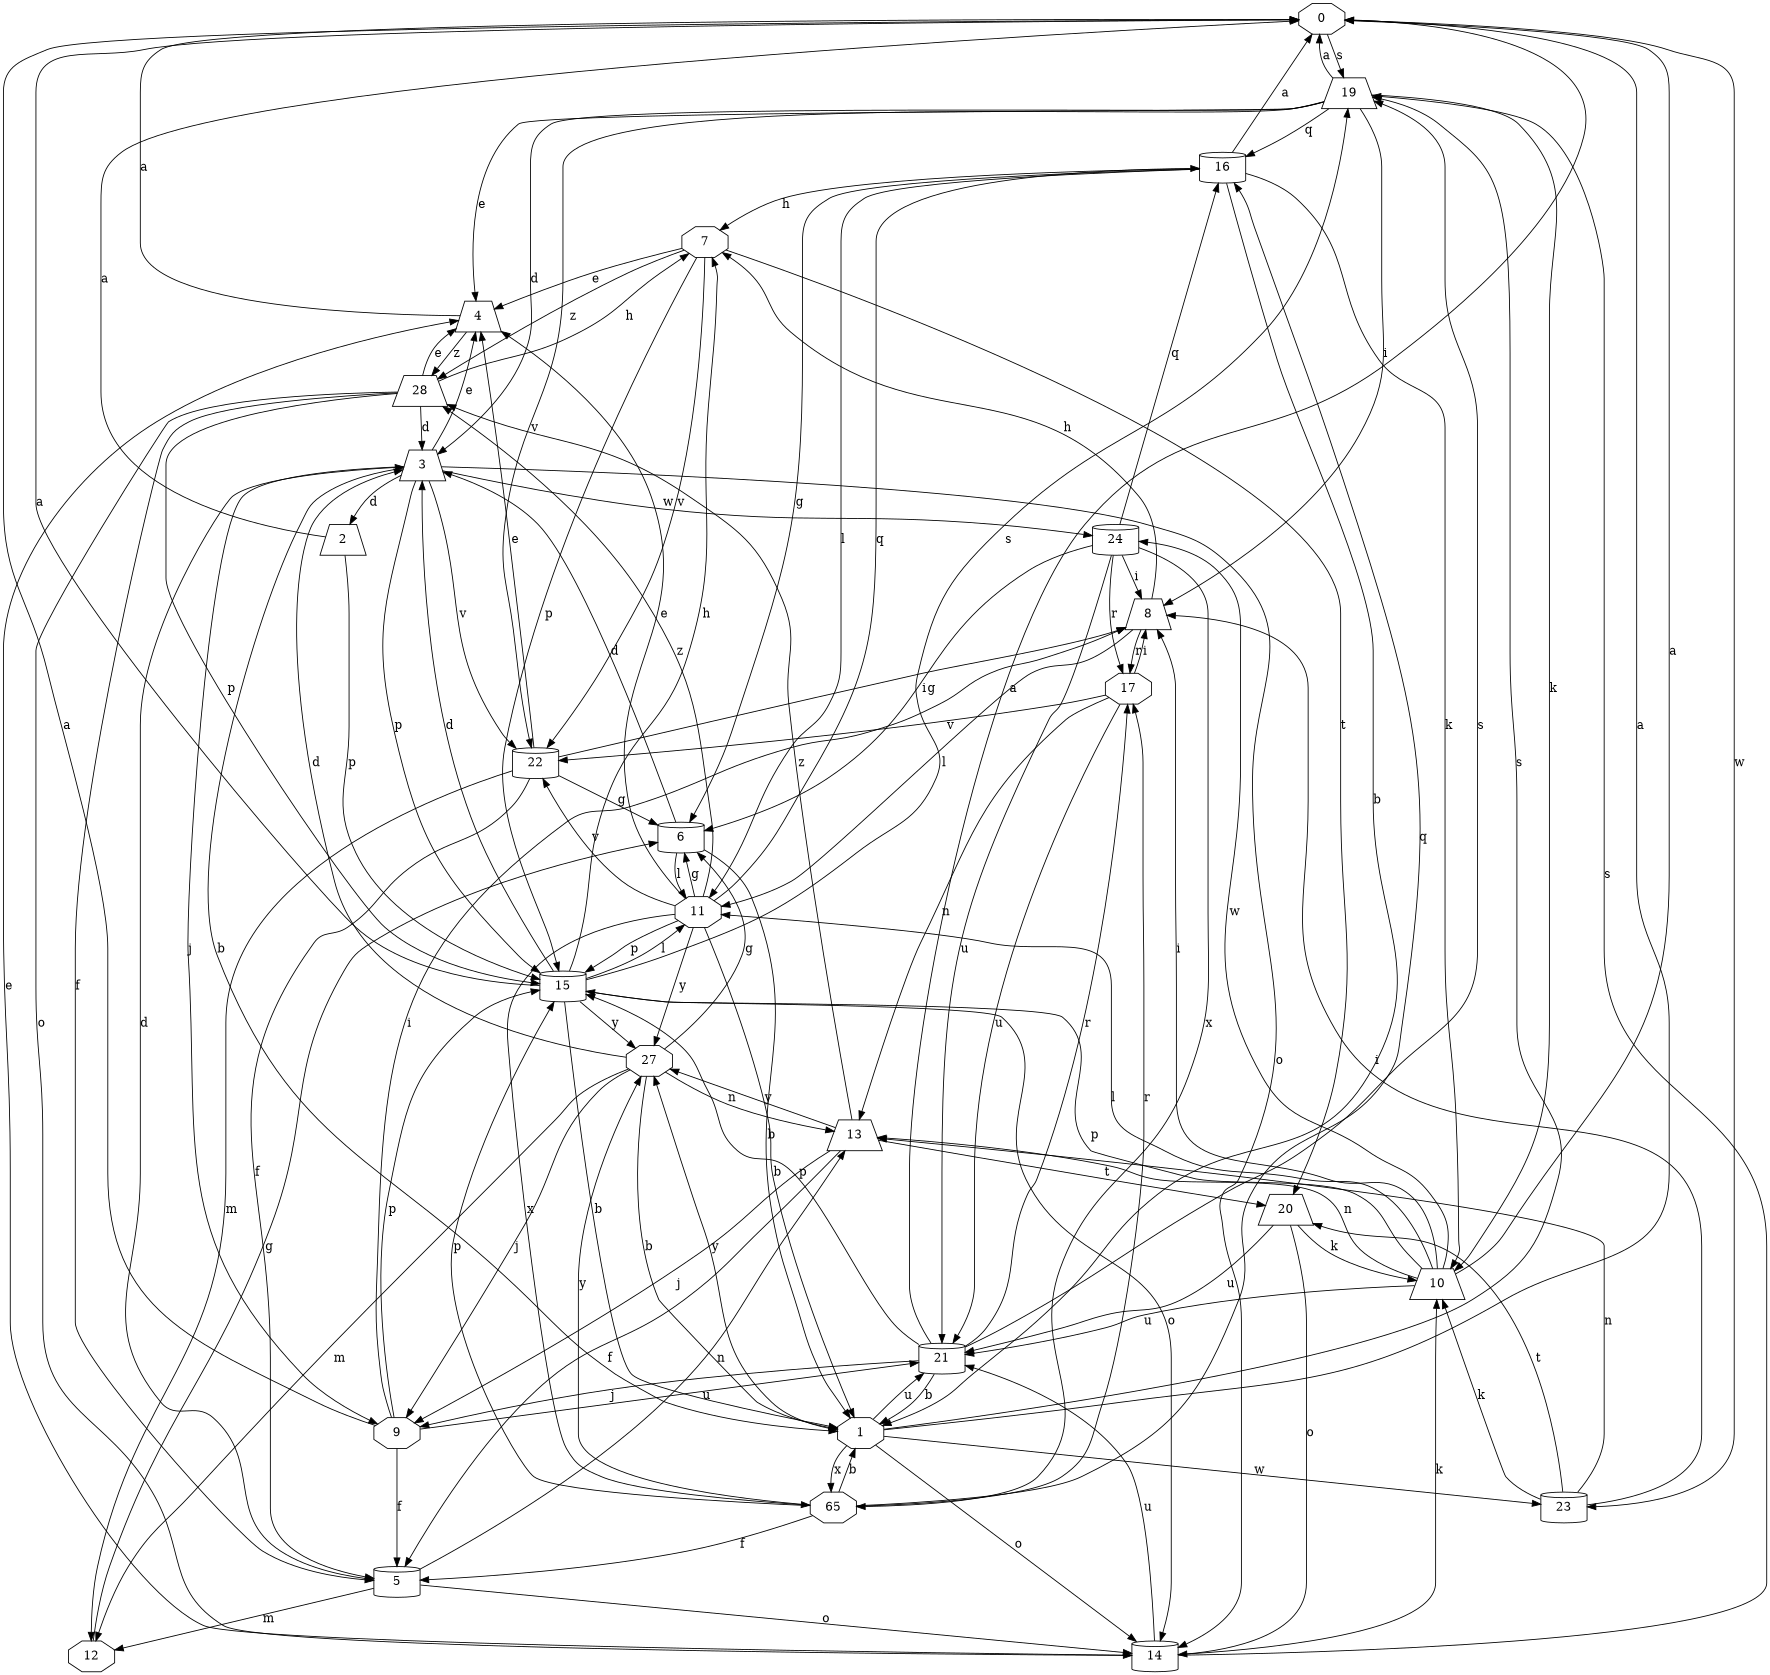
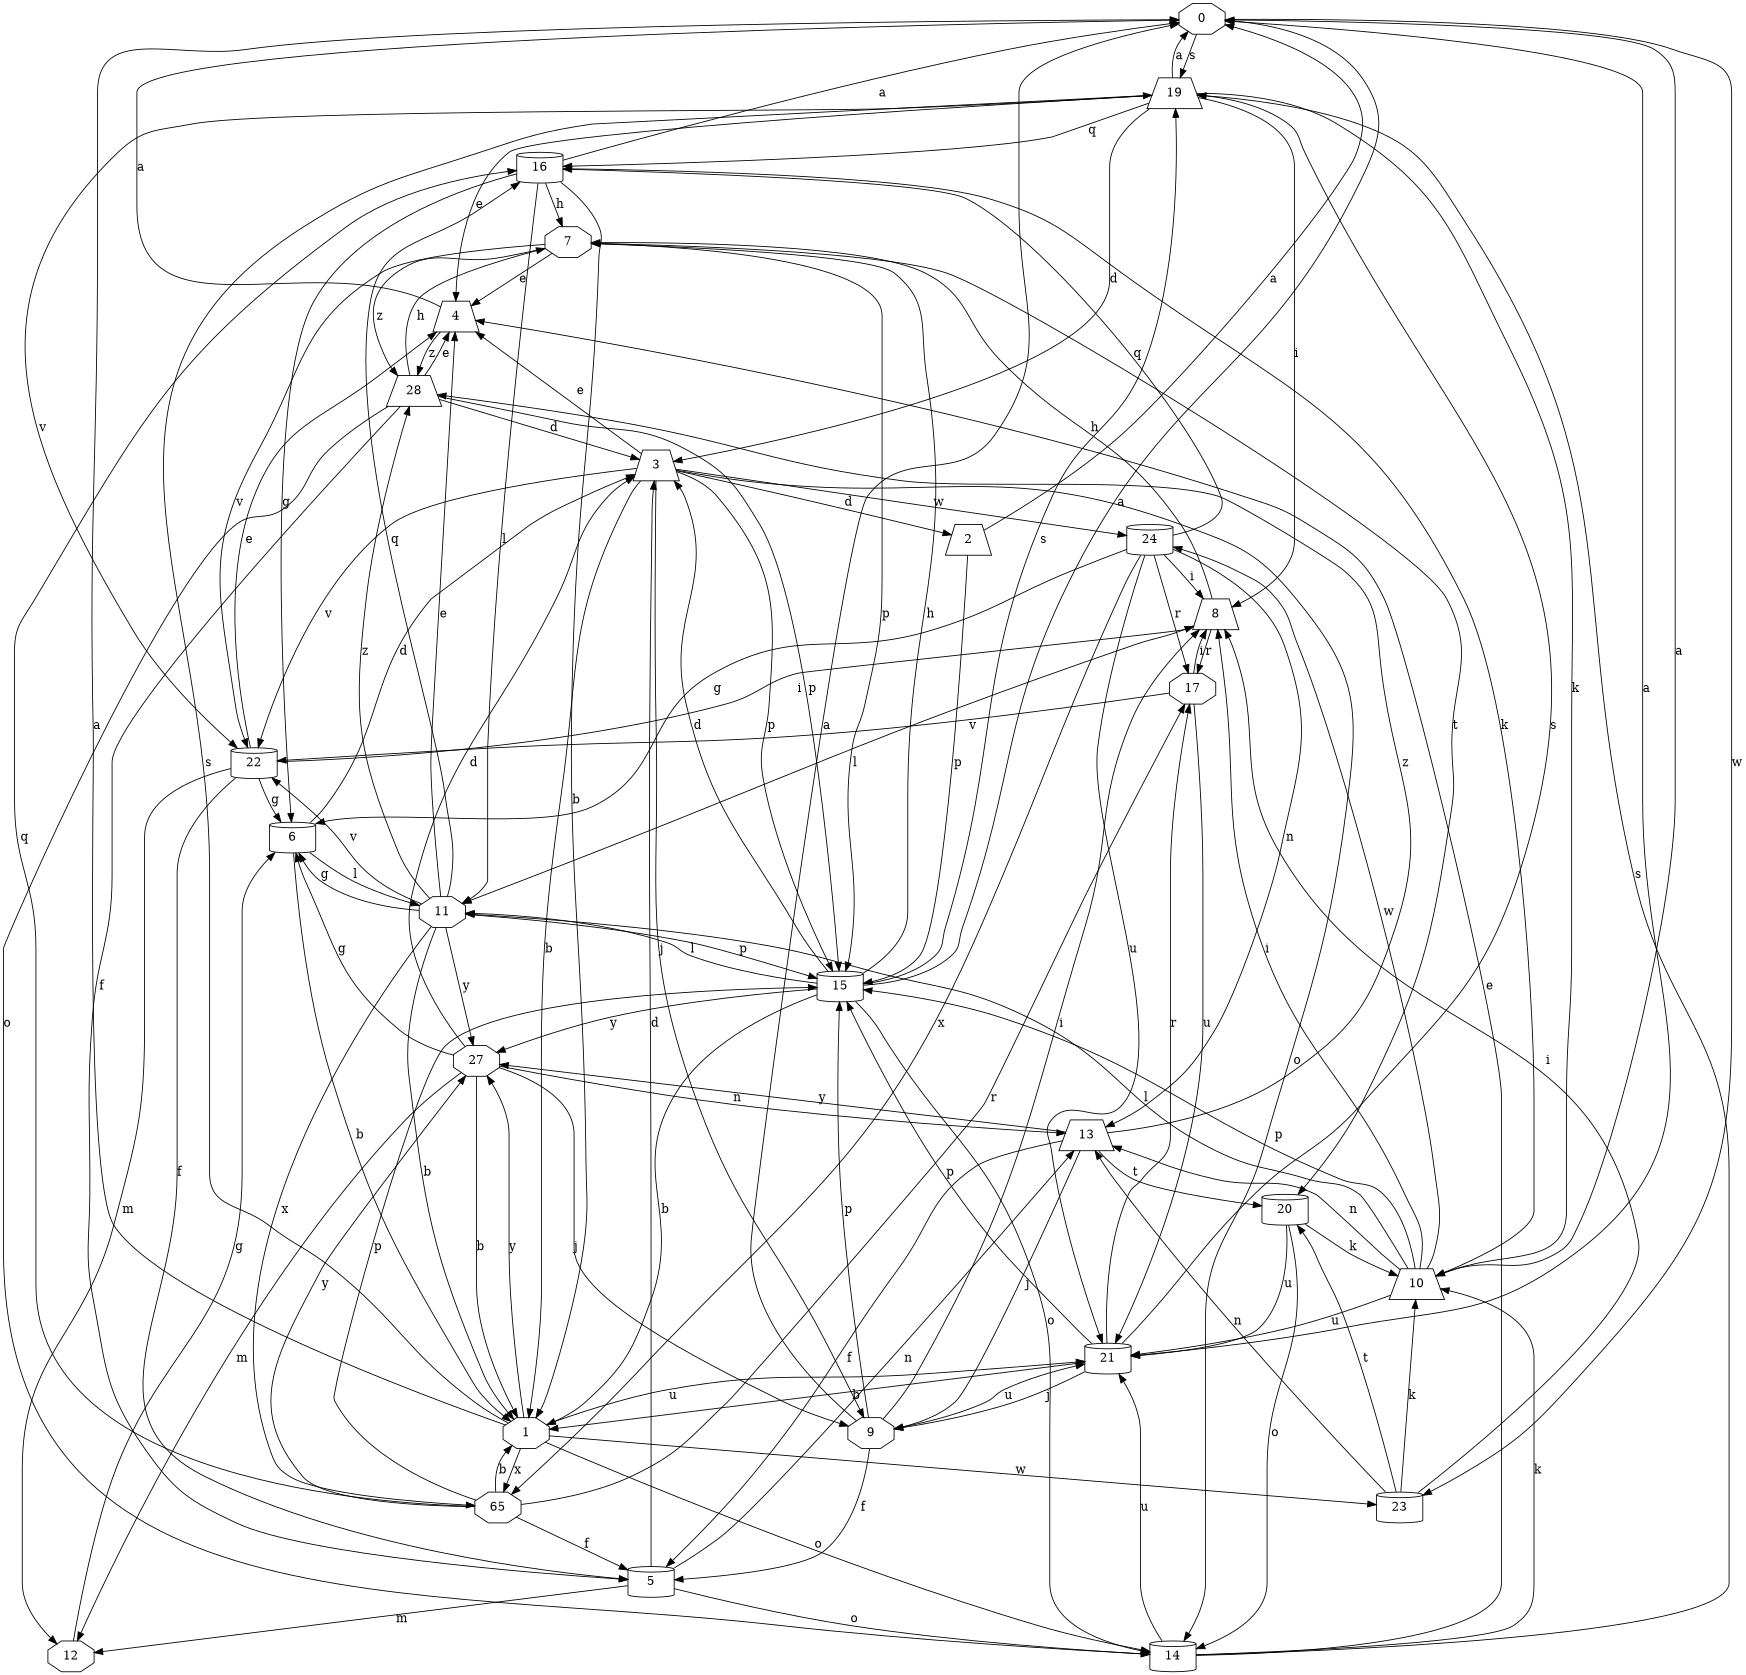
edge "17" -> "13": now "24" -> "13"
node "20": shape trapezium -> cylinder
